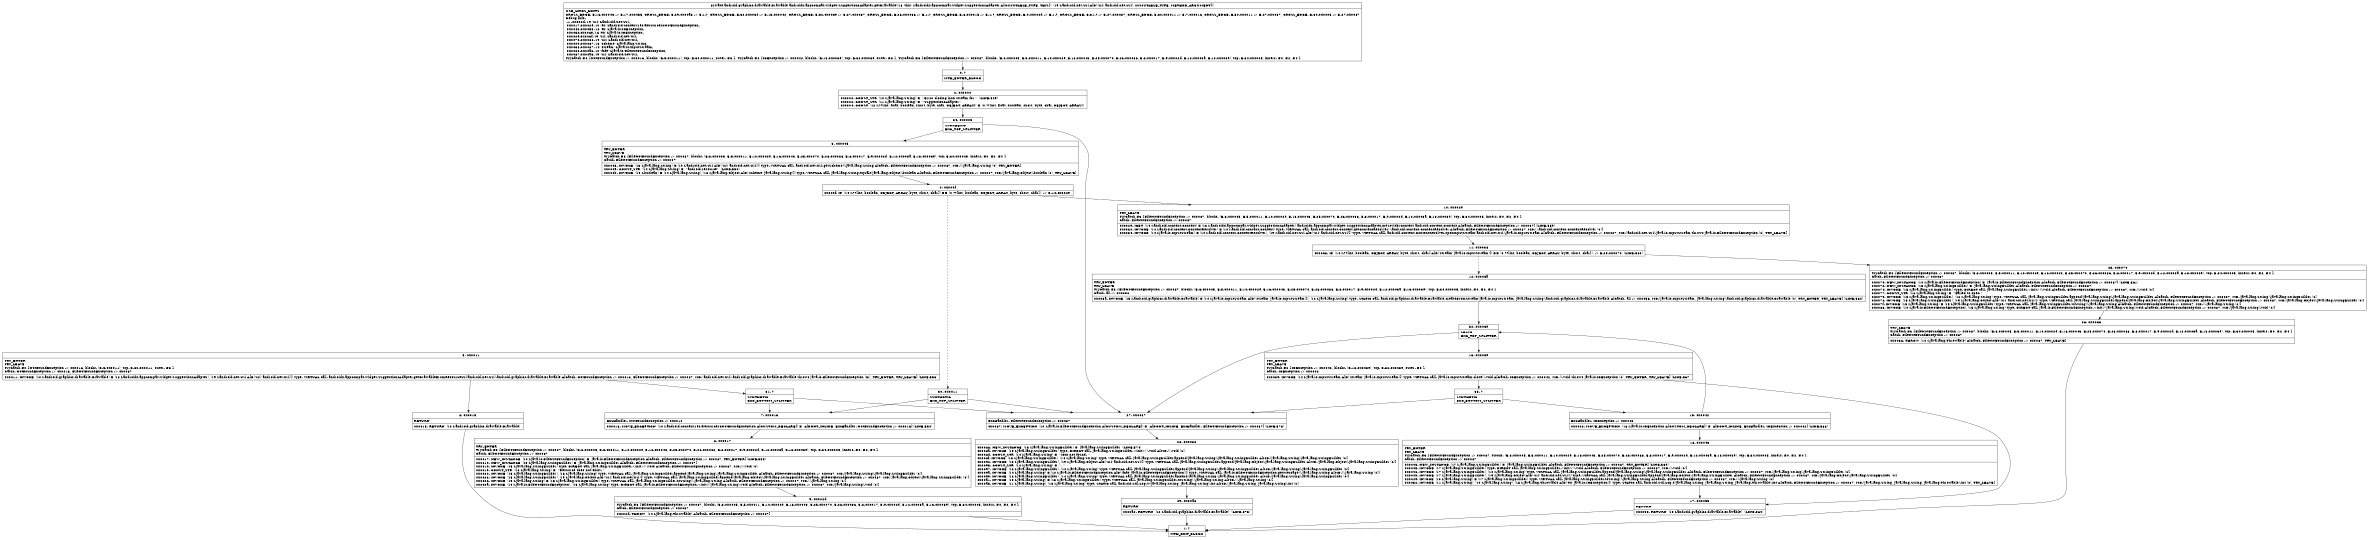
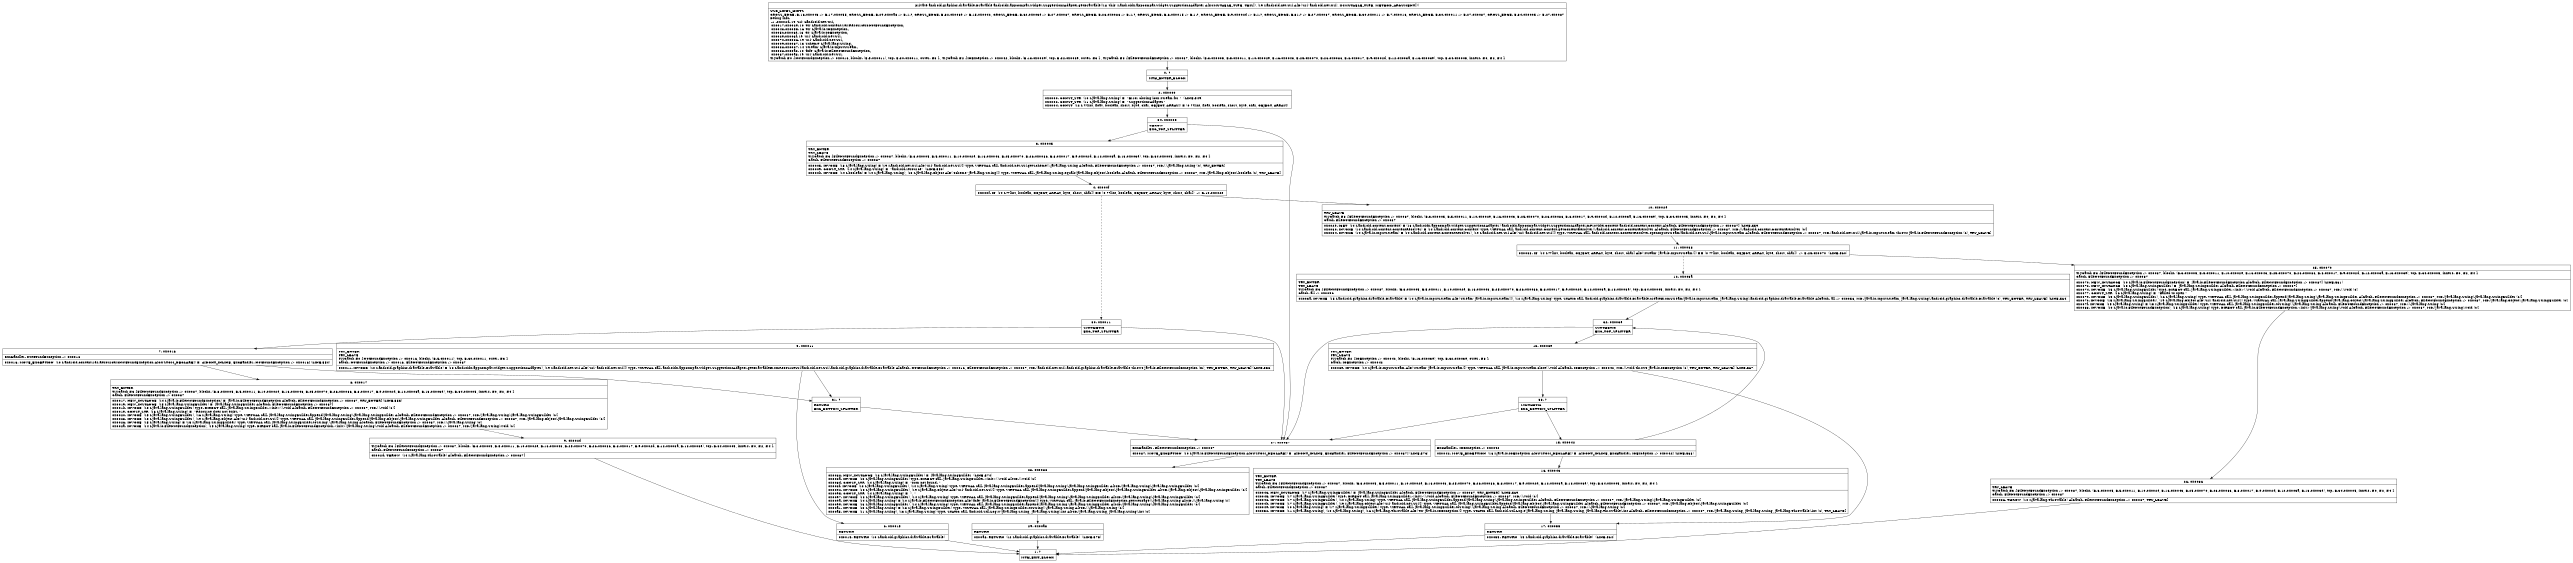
node "34: 0x0005": text "SYNTHETIC" -> "THROW"
node "32: 0x003e": text "LEAVE" -> "SYNTHETIC"
node "31: ?": text "SYNTHETIC" -> "RETURN"
edge "31: ?" -> "7: 0x0016": reversed
